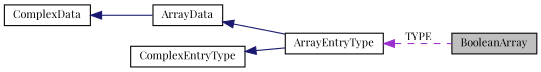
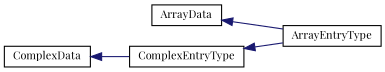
edge "ArrayData" -> "ComplexData": now "ComplexEntryType" -> "ComplexData"
node "BooleanArray": removed
